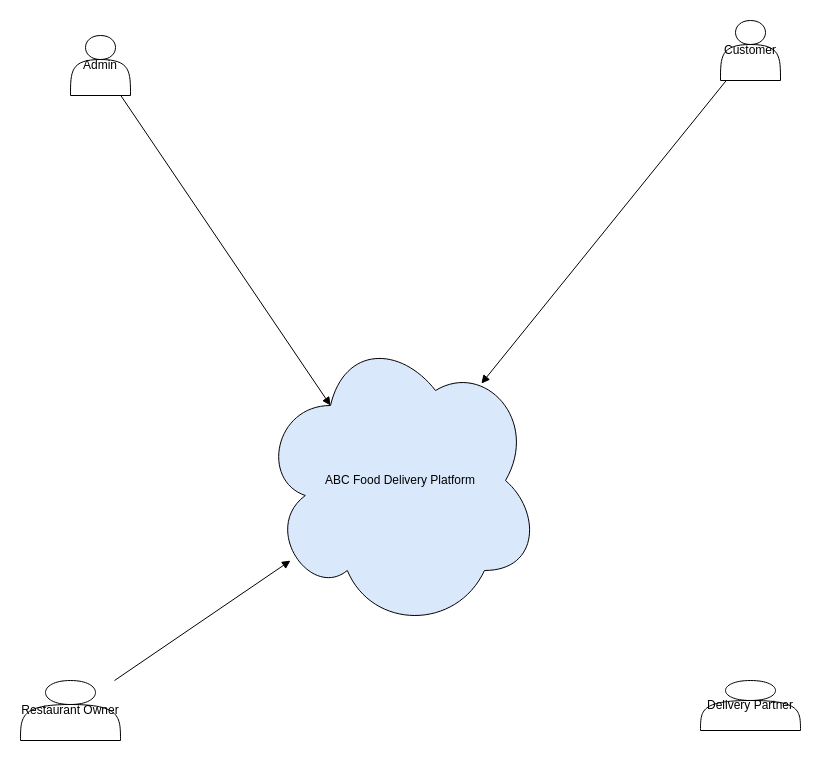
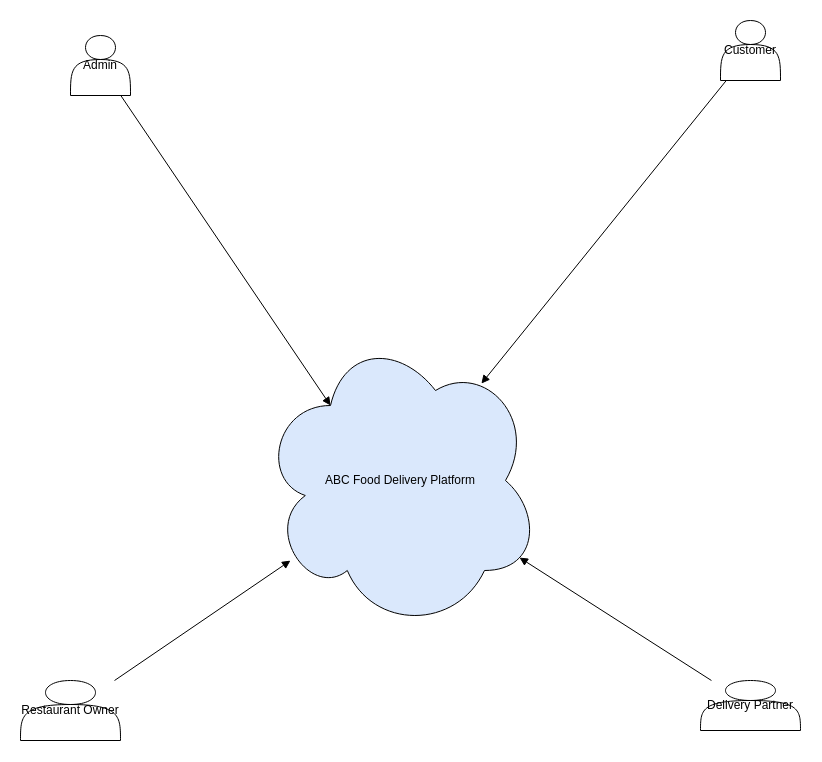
edge "Delivery Partner" -> "ABC Food Delivery Platform": added
